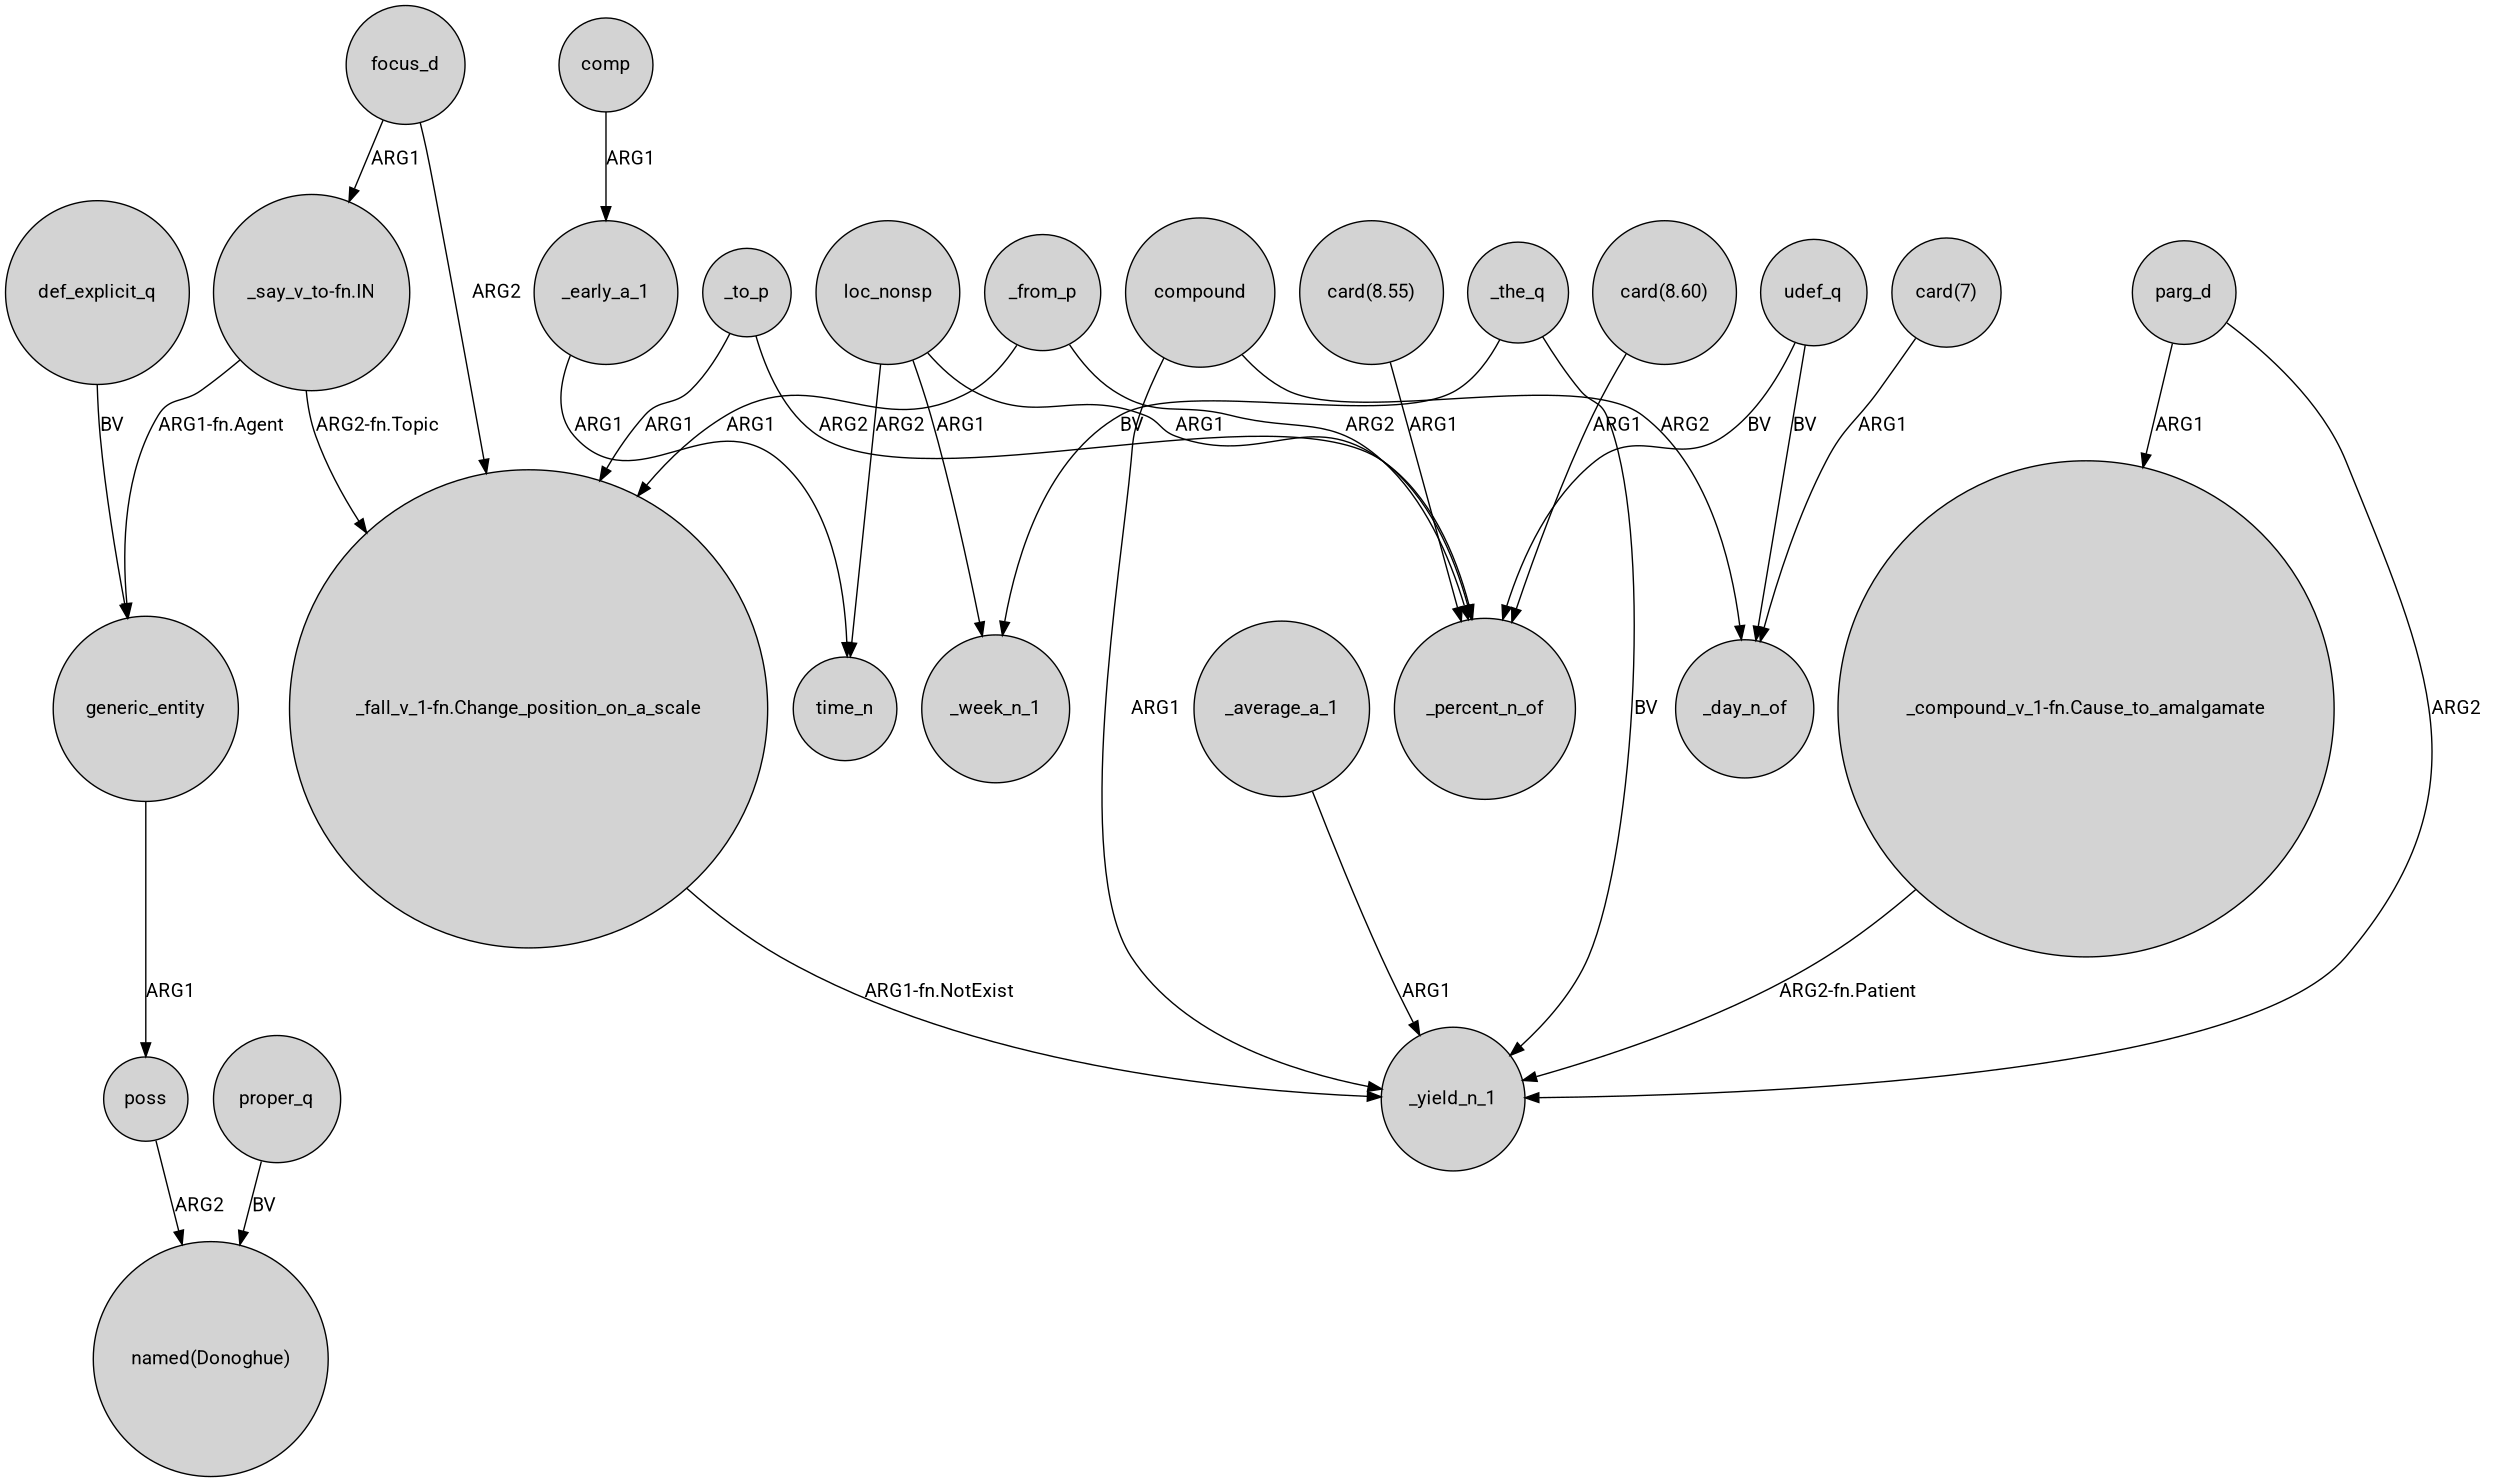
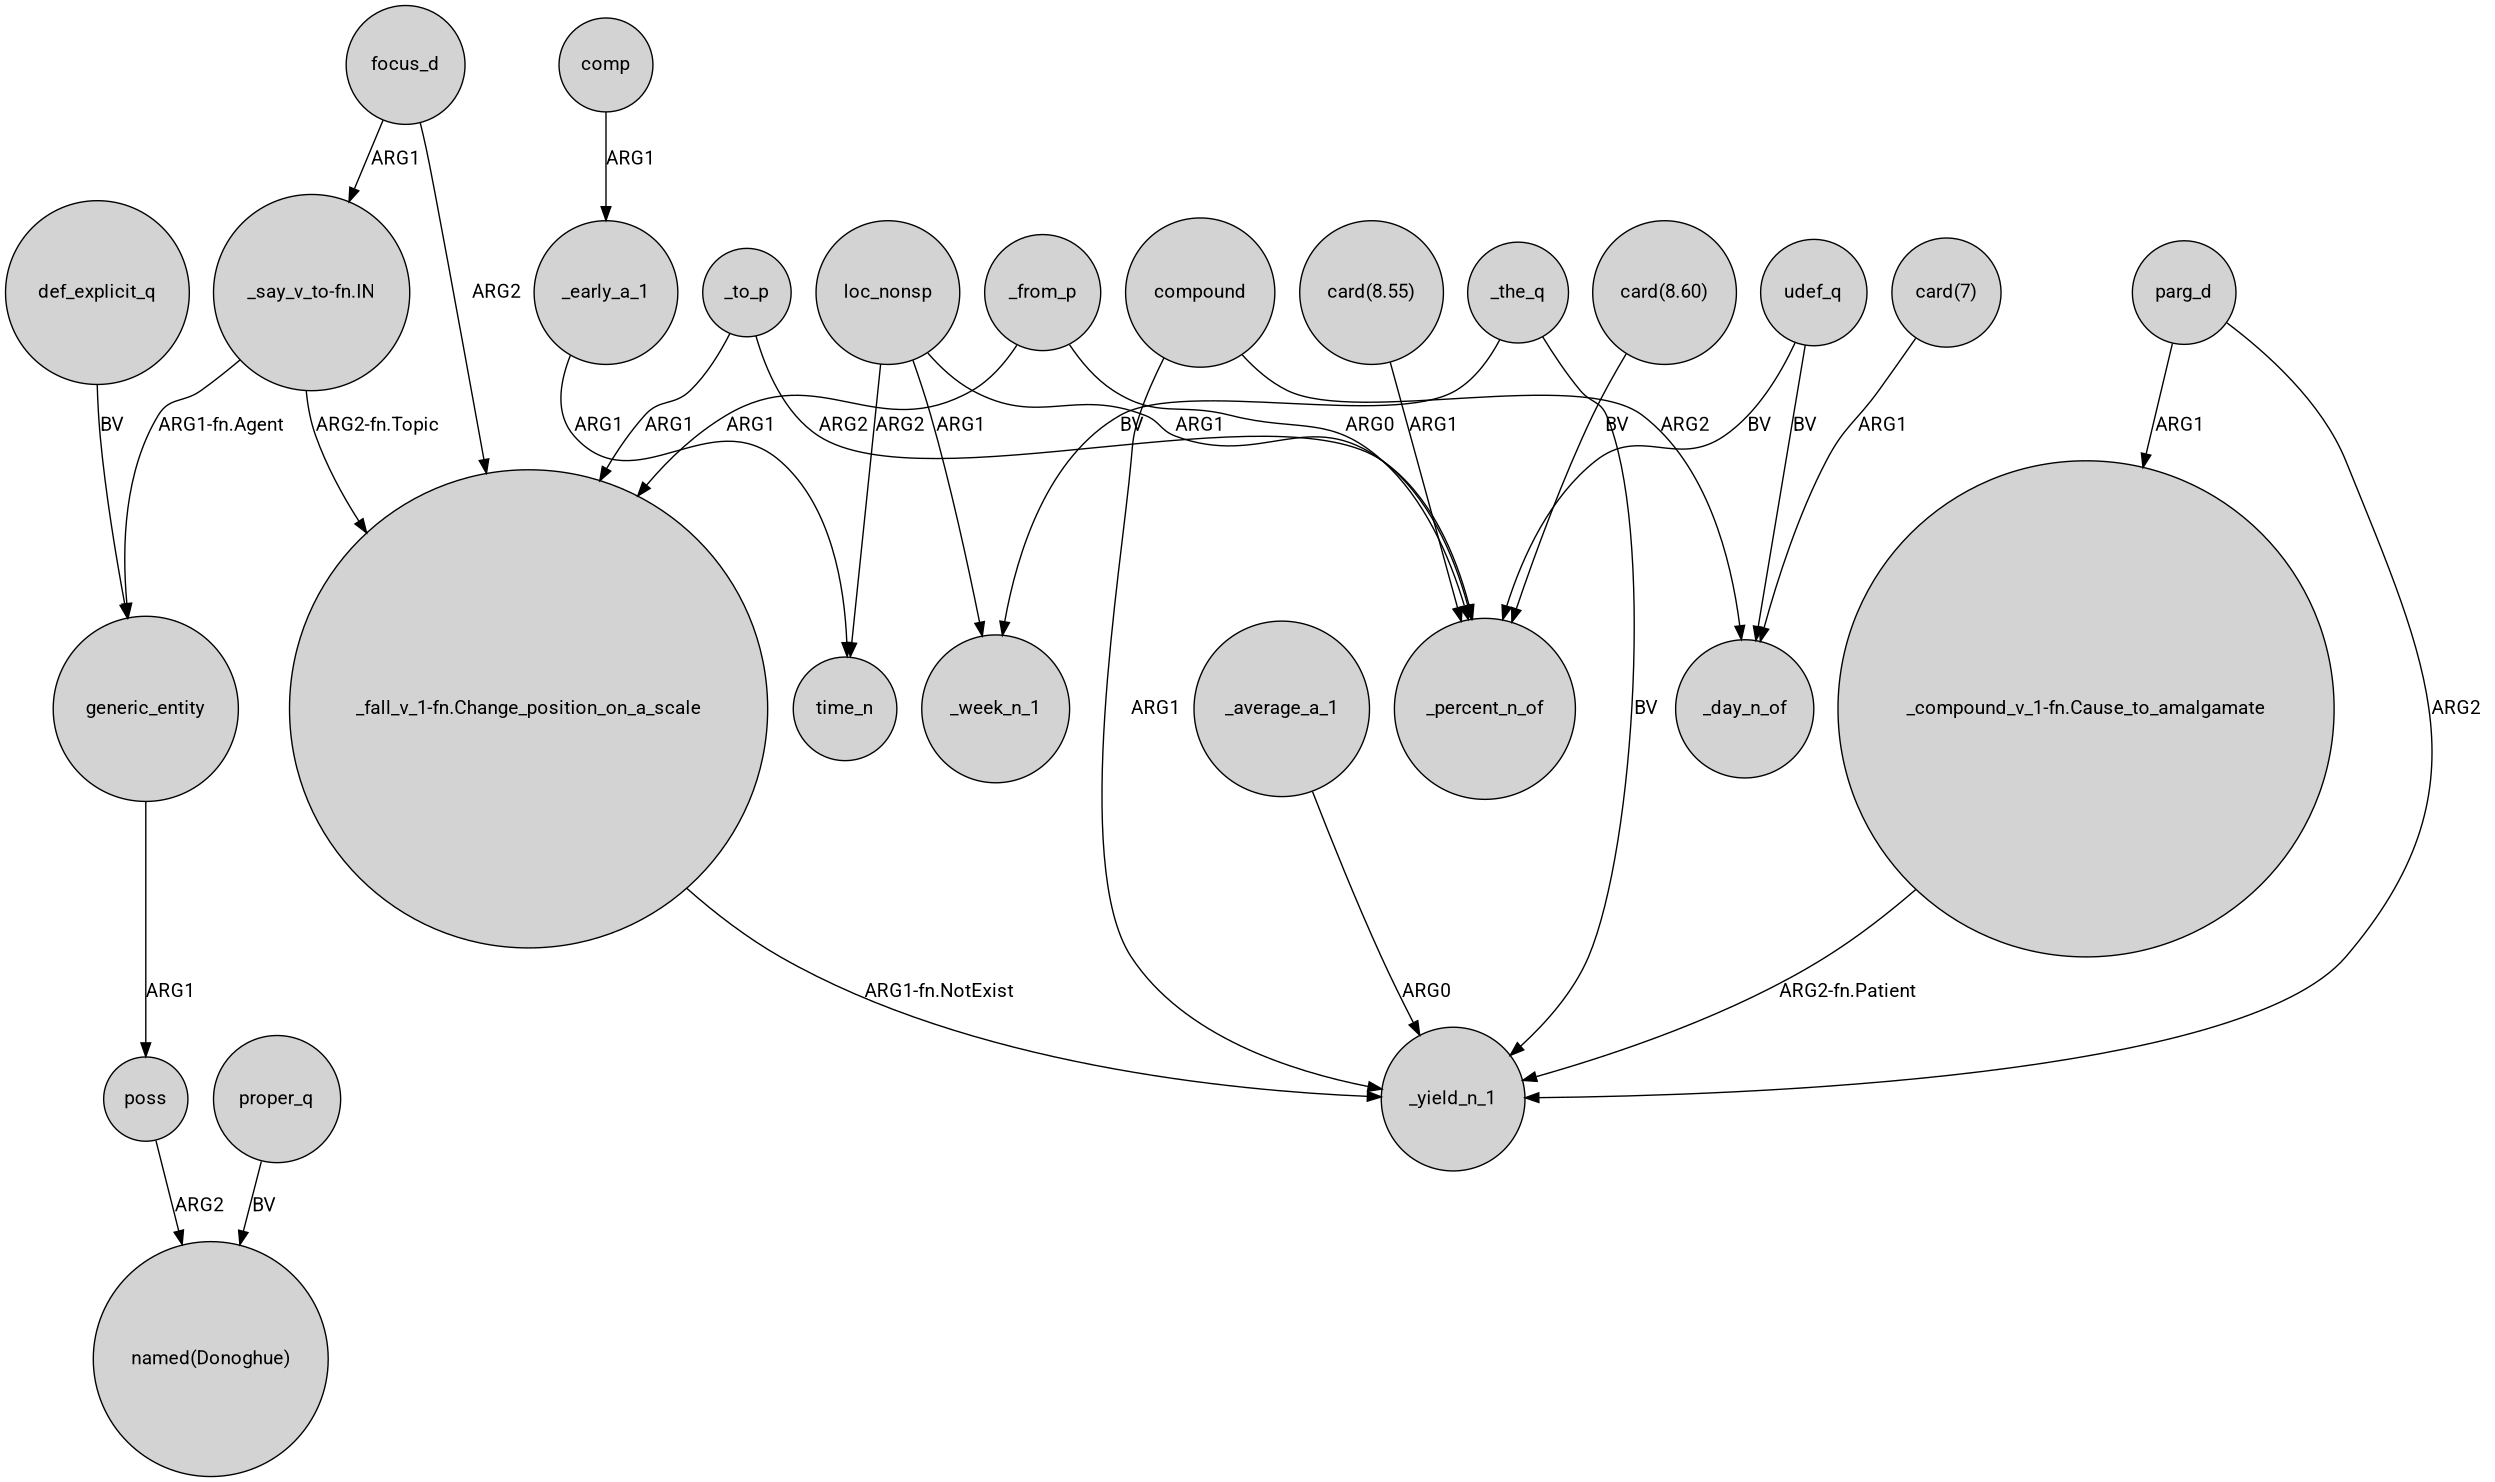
edge "_from_p" -> "_percent_n_of": label "ARG2" -> "ARG0"
edge "card(8.60)" -> "_percent_n_of": label "ARG1" -> "BV"
edge "_average_a_1" -> "_yield_n_1": label "ARG1" -> "ARG0"
